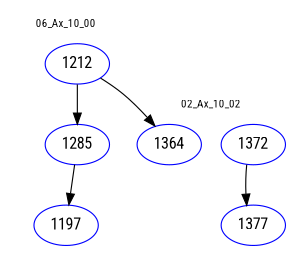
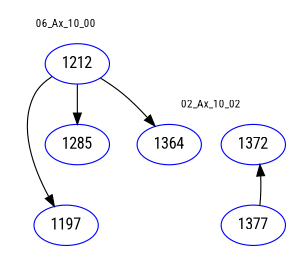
edge "1285" -> "1197": now "1212" -> "1197"
edge "1372" -> "1377": reversed
